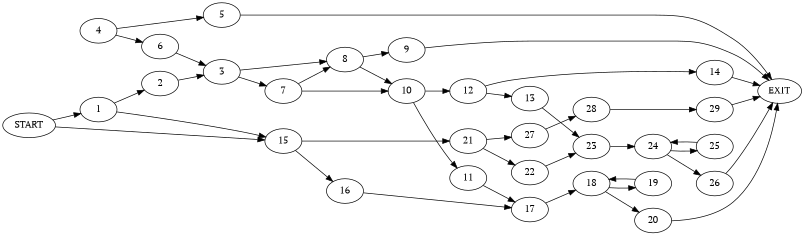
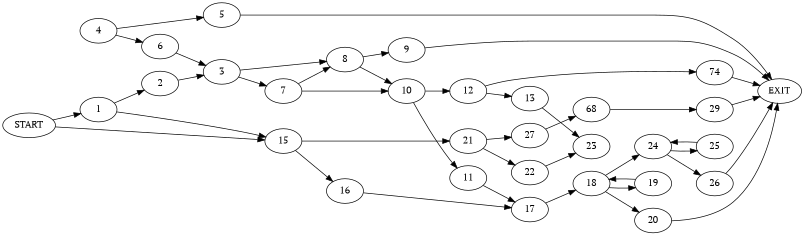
node "14": label "14" -> "74"
node "28": label "28" -> "68"
edge "23" -> "24": now "18" -> "24"
